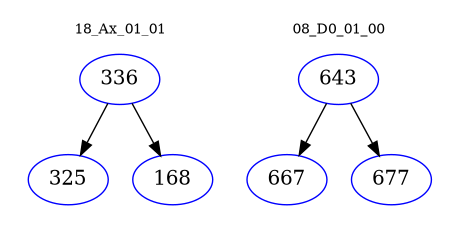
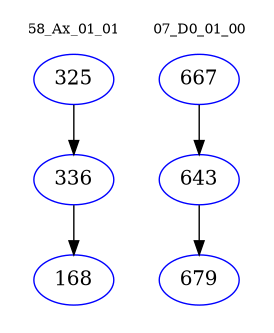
cluster "18_Ax_01_01": label "18_Ax_01_01" -> "58_Ax_01_01"
cluster "08_D0_01_00": label "08_D0_01_00" -> "07_D0_01_00"
edge "336" -> "325": reversed
edge "643" -> "667": reversed
node "677": label "677" -> "679"
